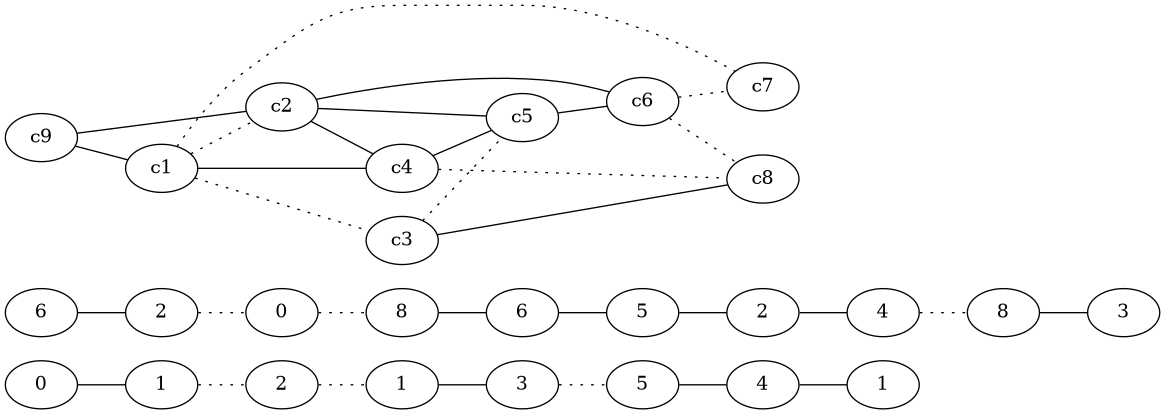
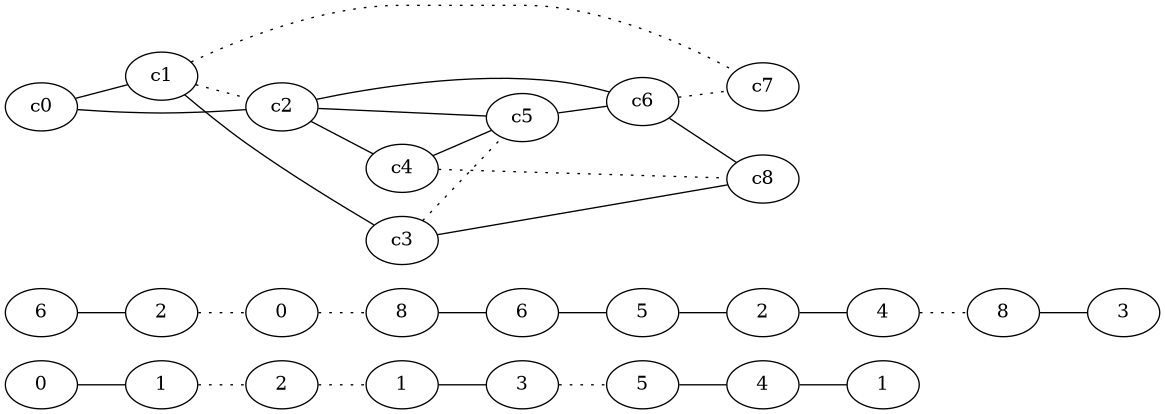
node "c9": label "c9" -> "c0"
edge "c6" -- "c8": style dotted -> solid
edge "c1" -- "c4": removed
edge "c1" -- "c3": style dotted -> solid
